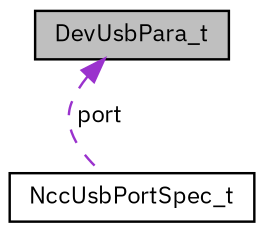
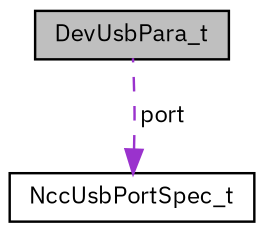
edge "NccUsbPortSpec_t" -> "DevUsbPara_t": reversed
